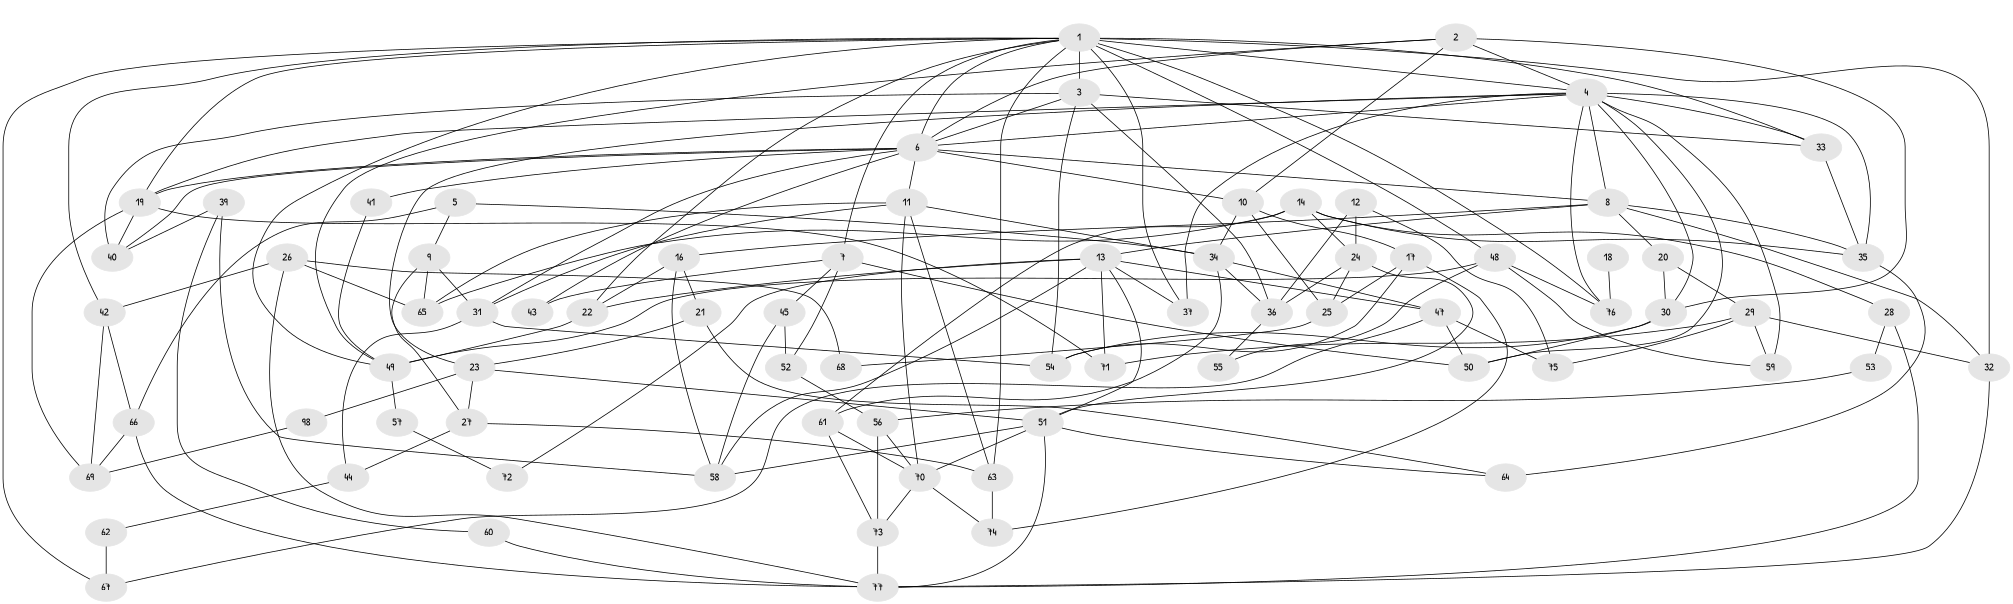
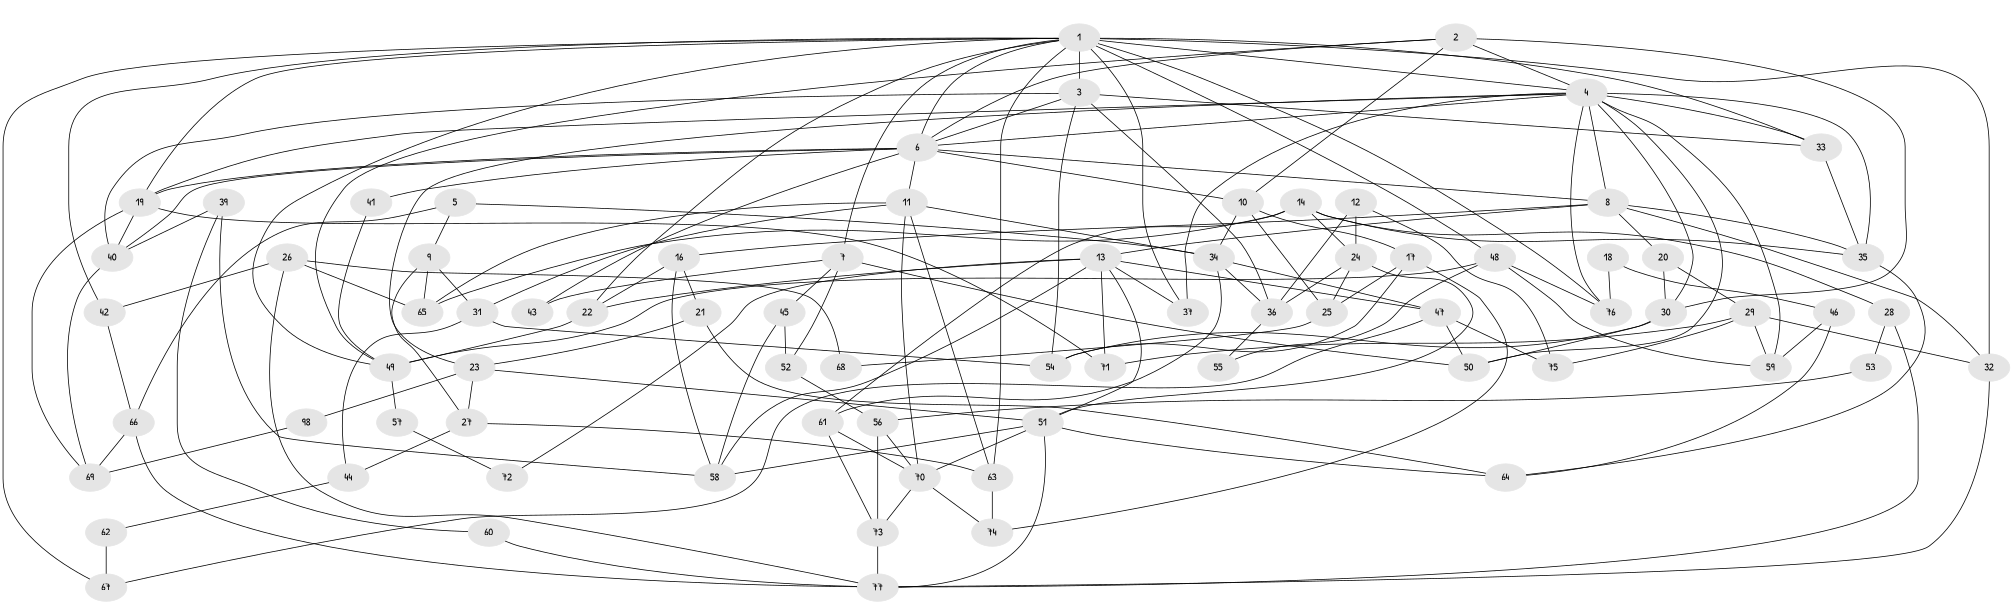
edge "6" -- "31": removed
node "46": added
edge "42" -- "69": now "40" -- "69"
